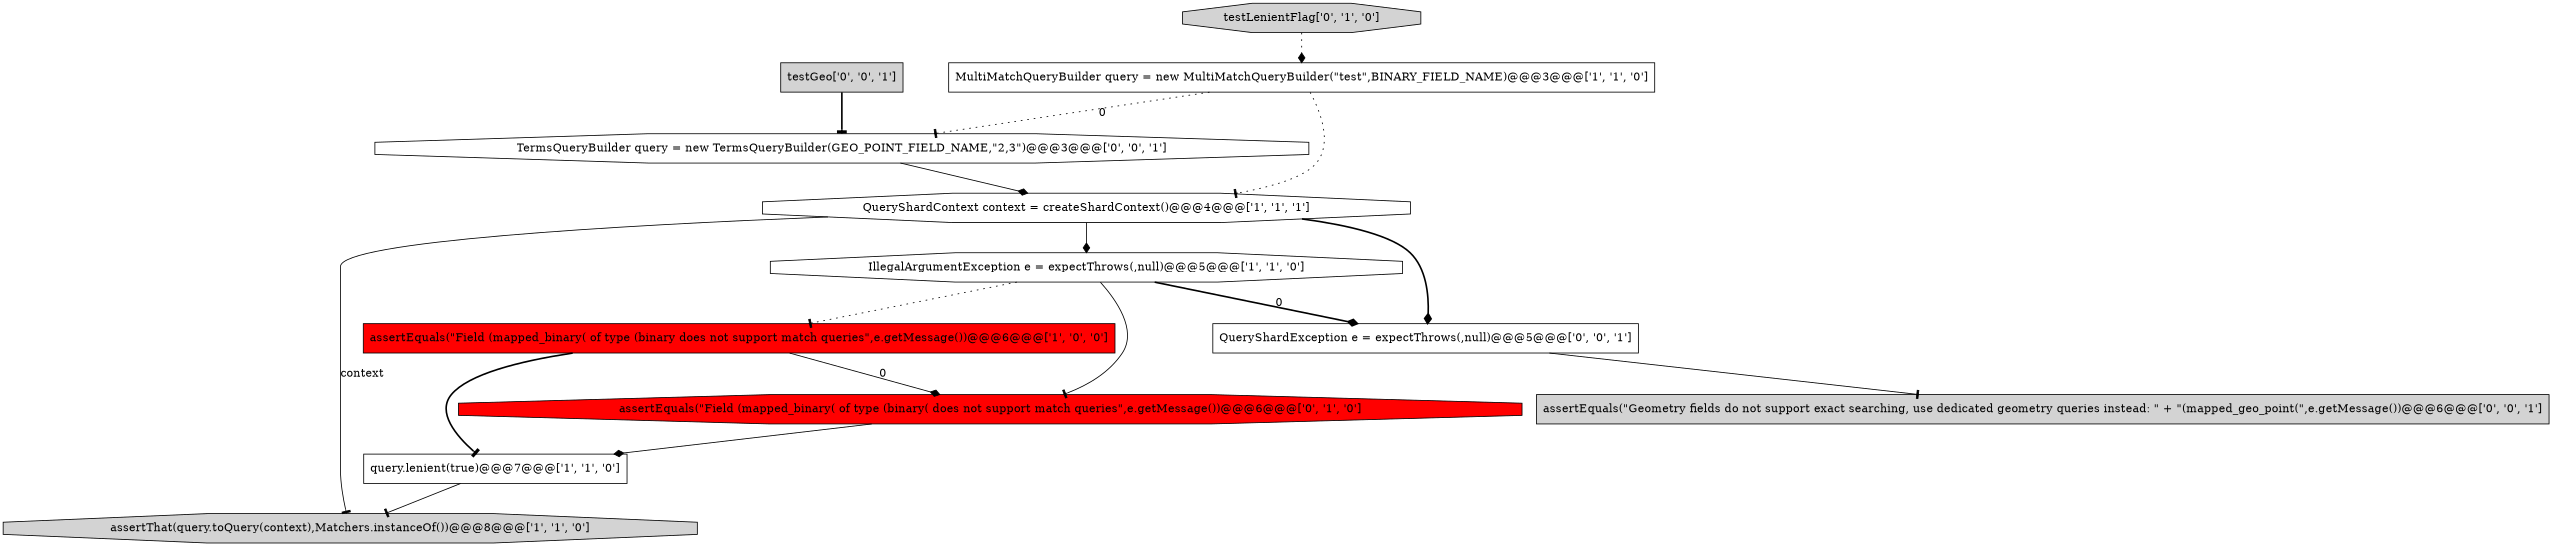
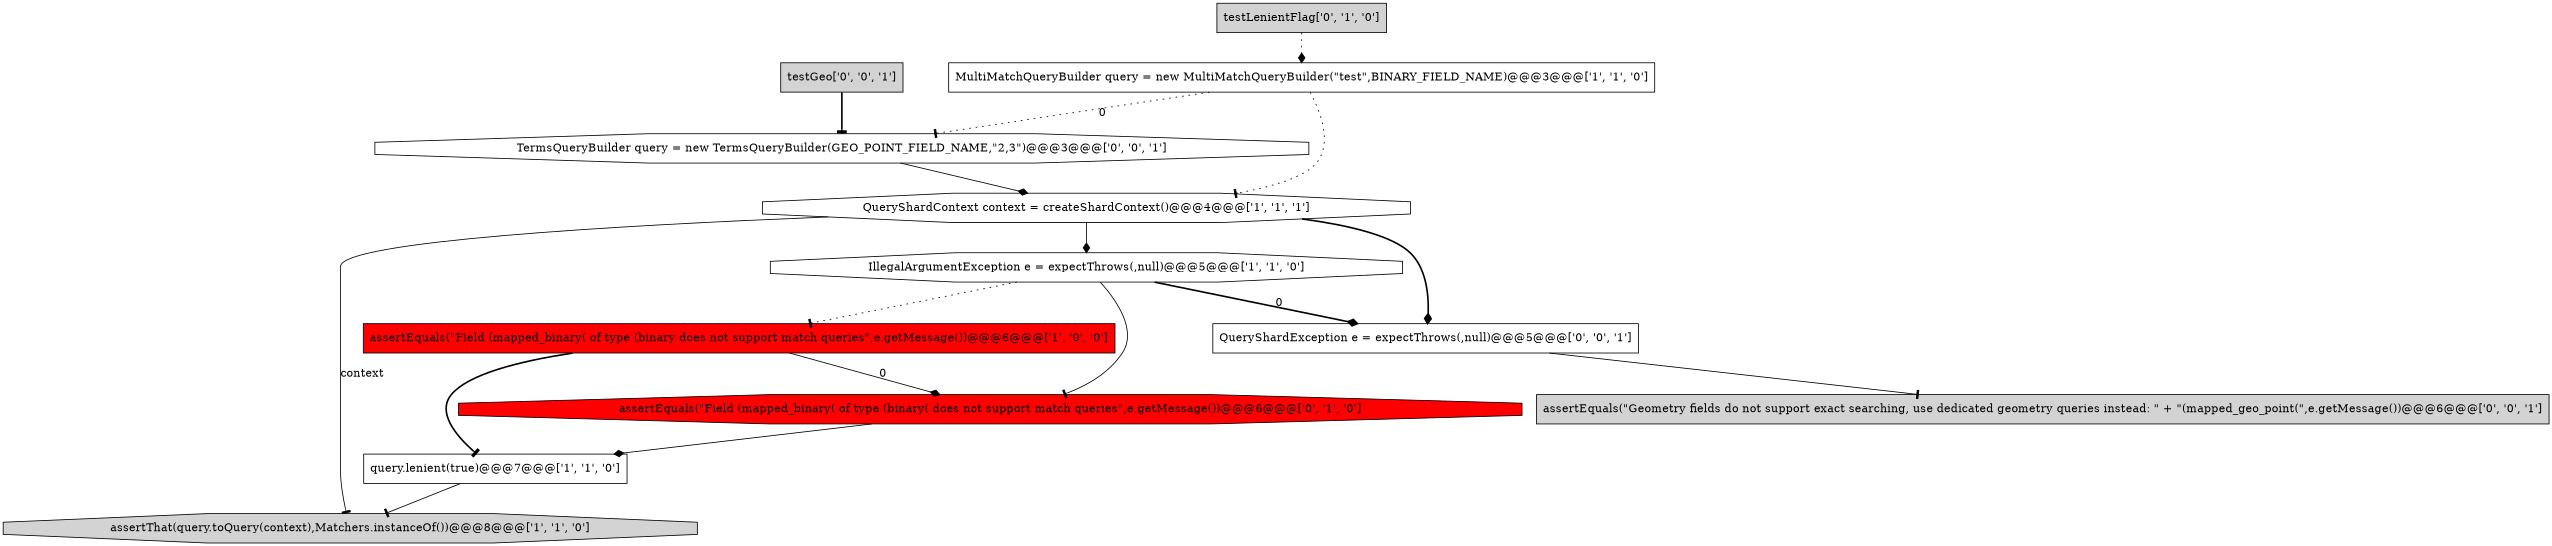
node "testLenientFlag['0', '1', '0']": shape octagon -> box
